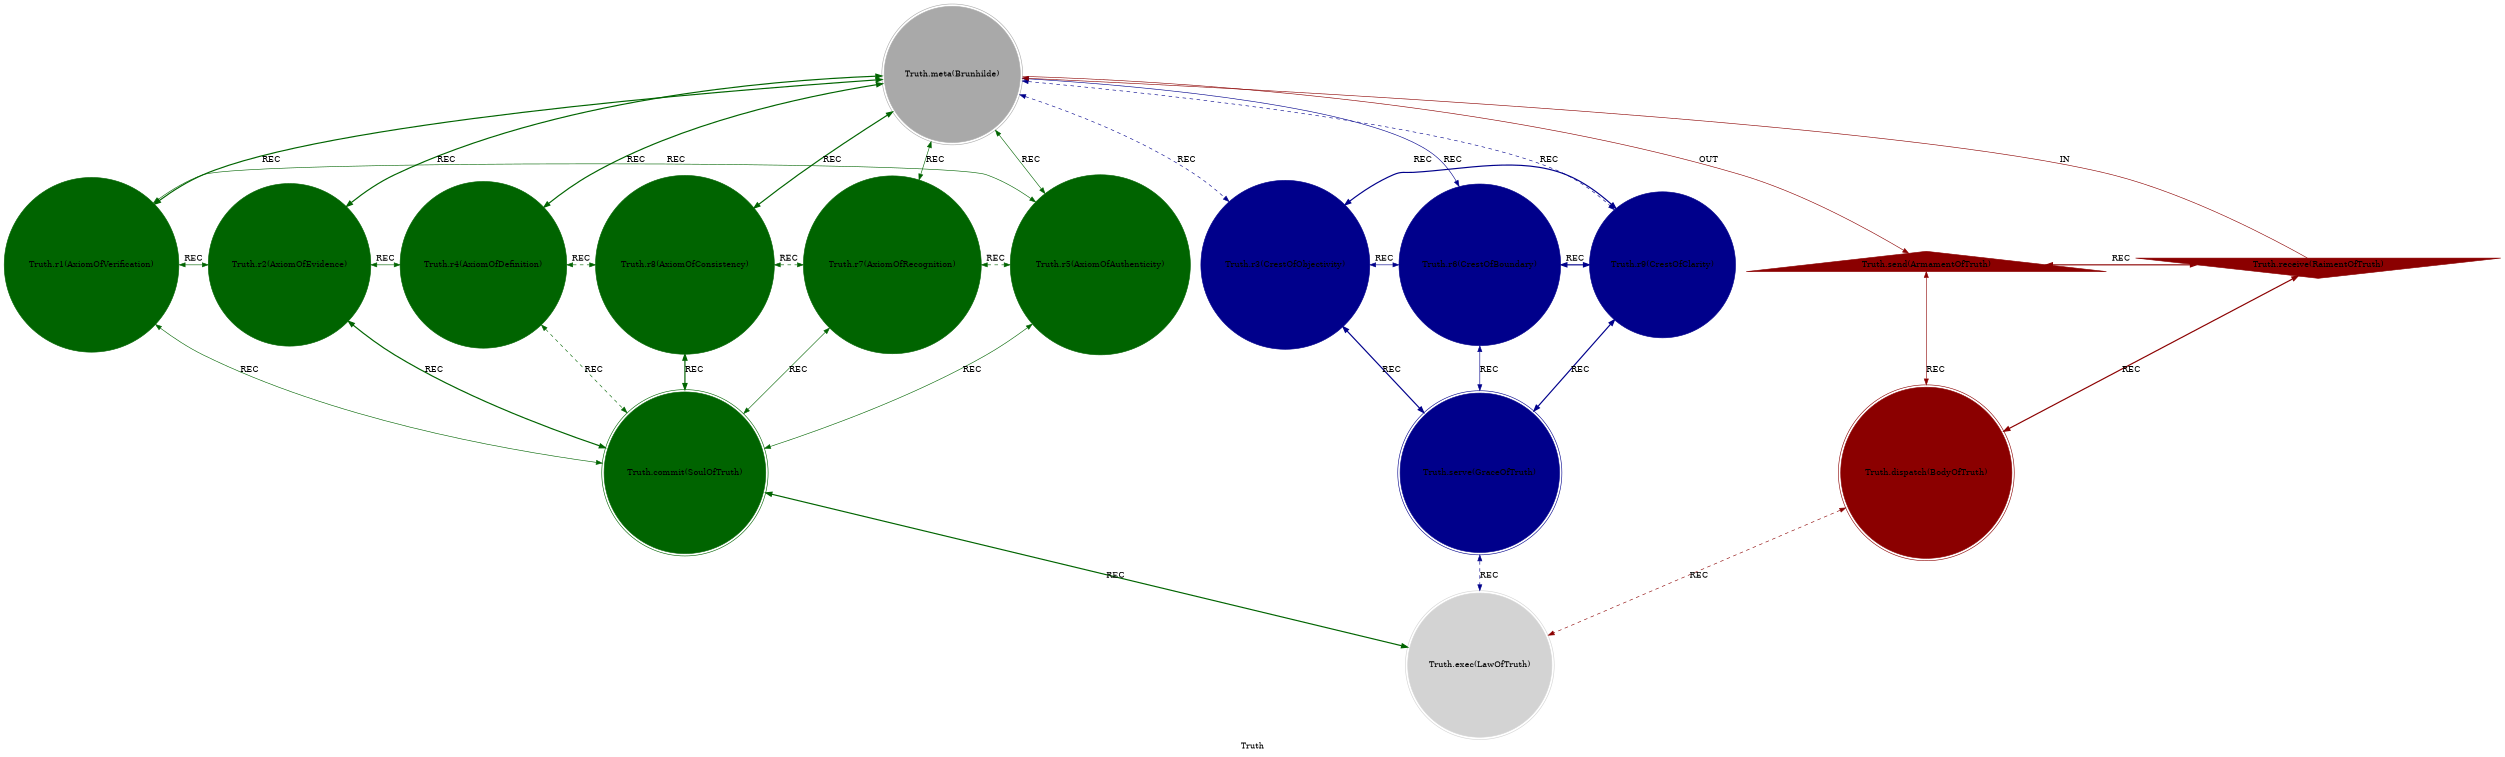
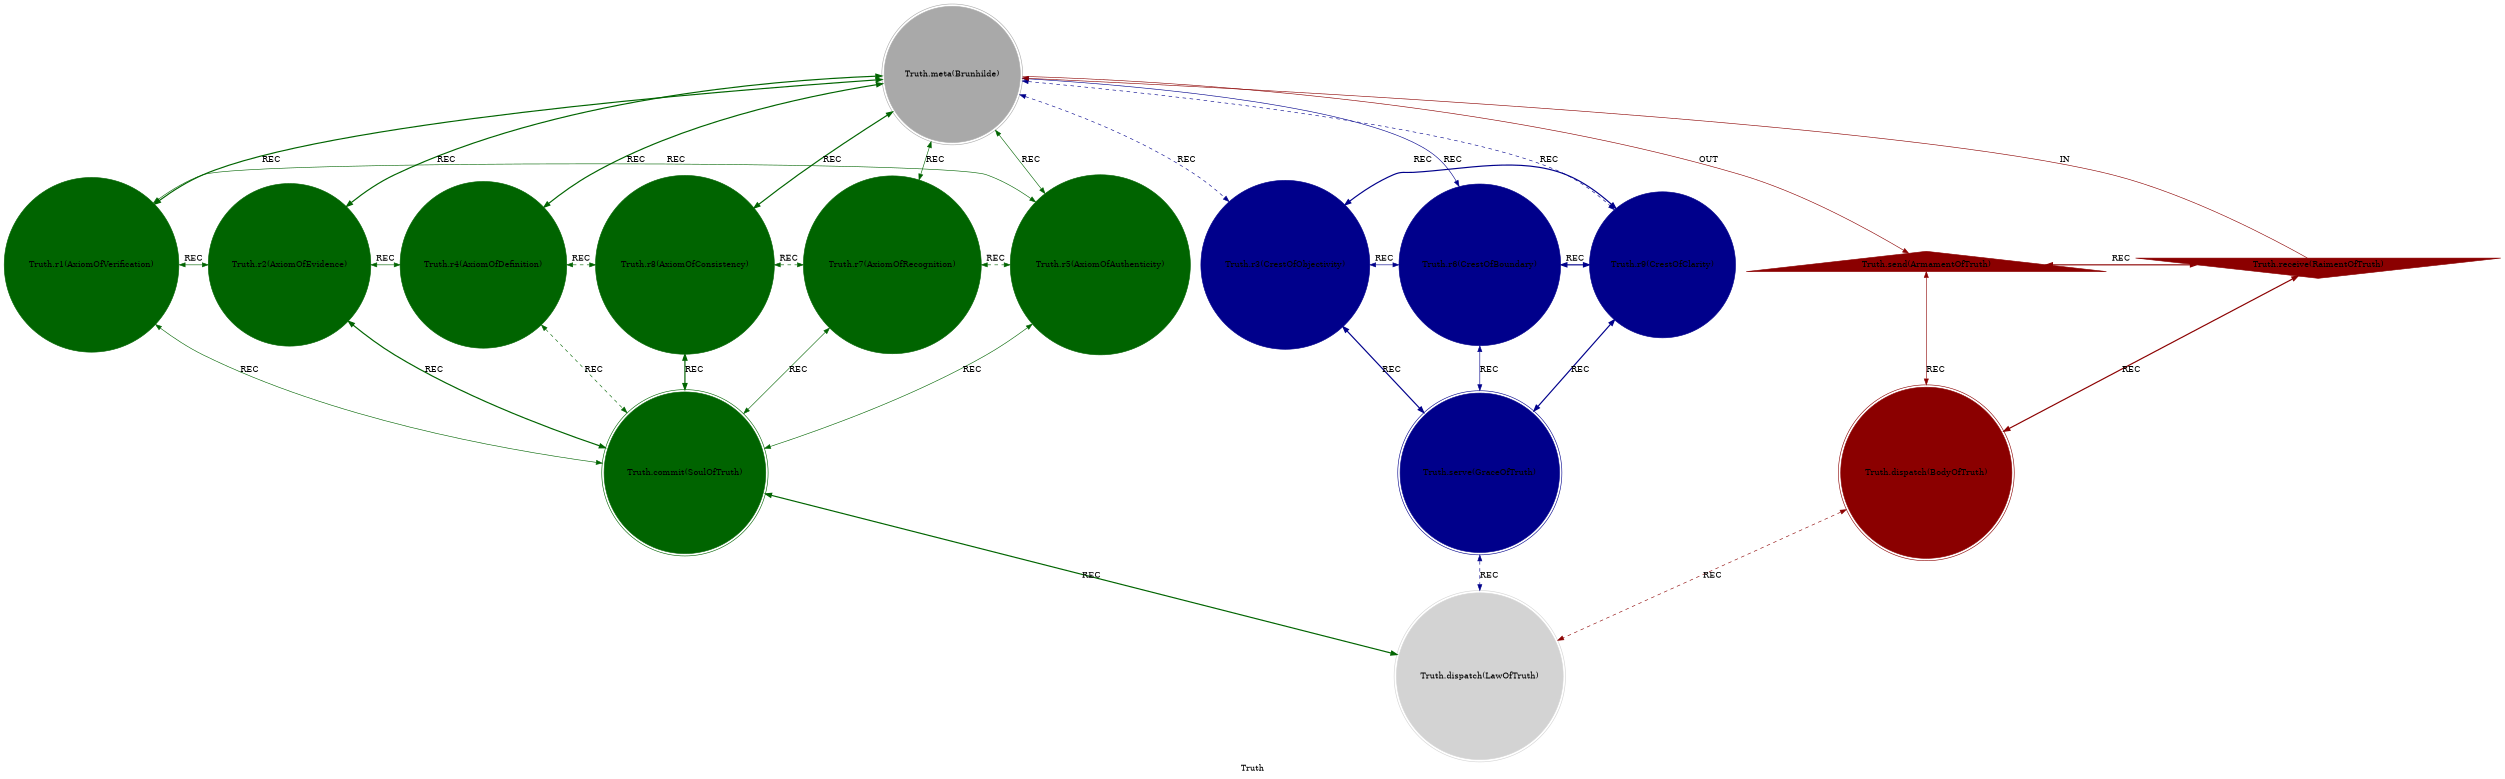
node "Truth.exec(LawOfTruth)": label "Truth.exec(LawOfTruth)" -> "Truth.dispatch(LawOfTruth)"
